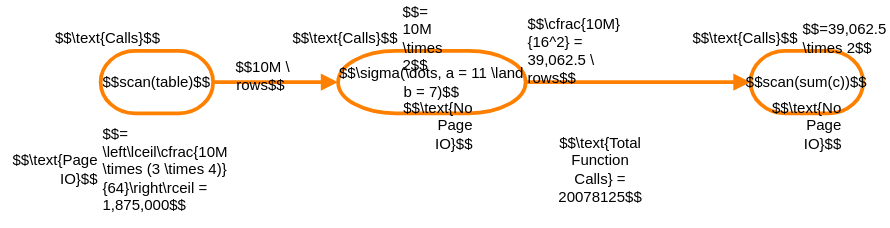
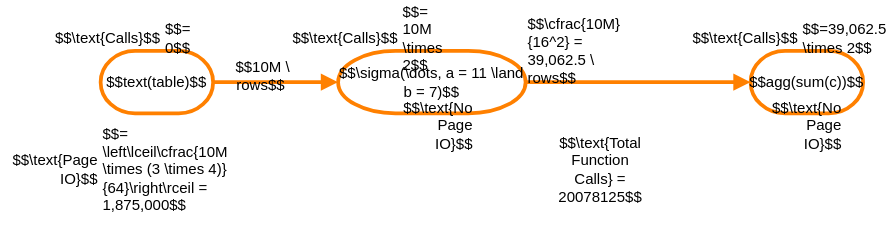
node "$$= 0$$": added
node "$$scan(table)$$": label "$$scan(table)$$" -> "$$text(table)$$"
node "$$scan(sum(c))$$": label "$$scan(sum(c))$$" -> "$$agg(sum(c))$$"
